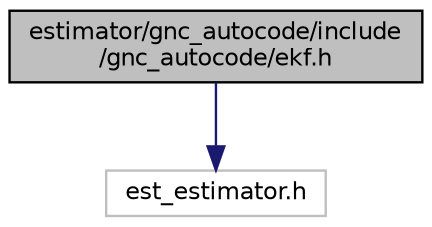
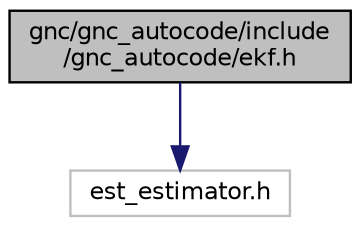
node "estimator/gnc_autocode/include /gnc_autocode/ekf.h": label "estimator/gnc_autocode/include /gnc_autocode/ekf.h" -> "gnc/gnc_autocode/include /gnc_autocode/ekf.h"
